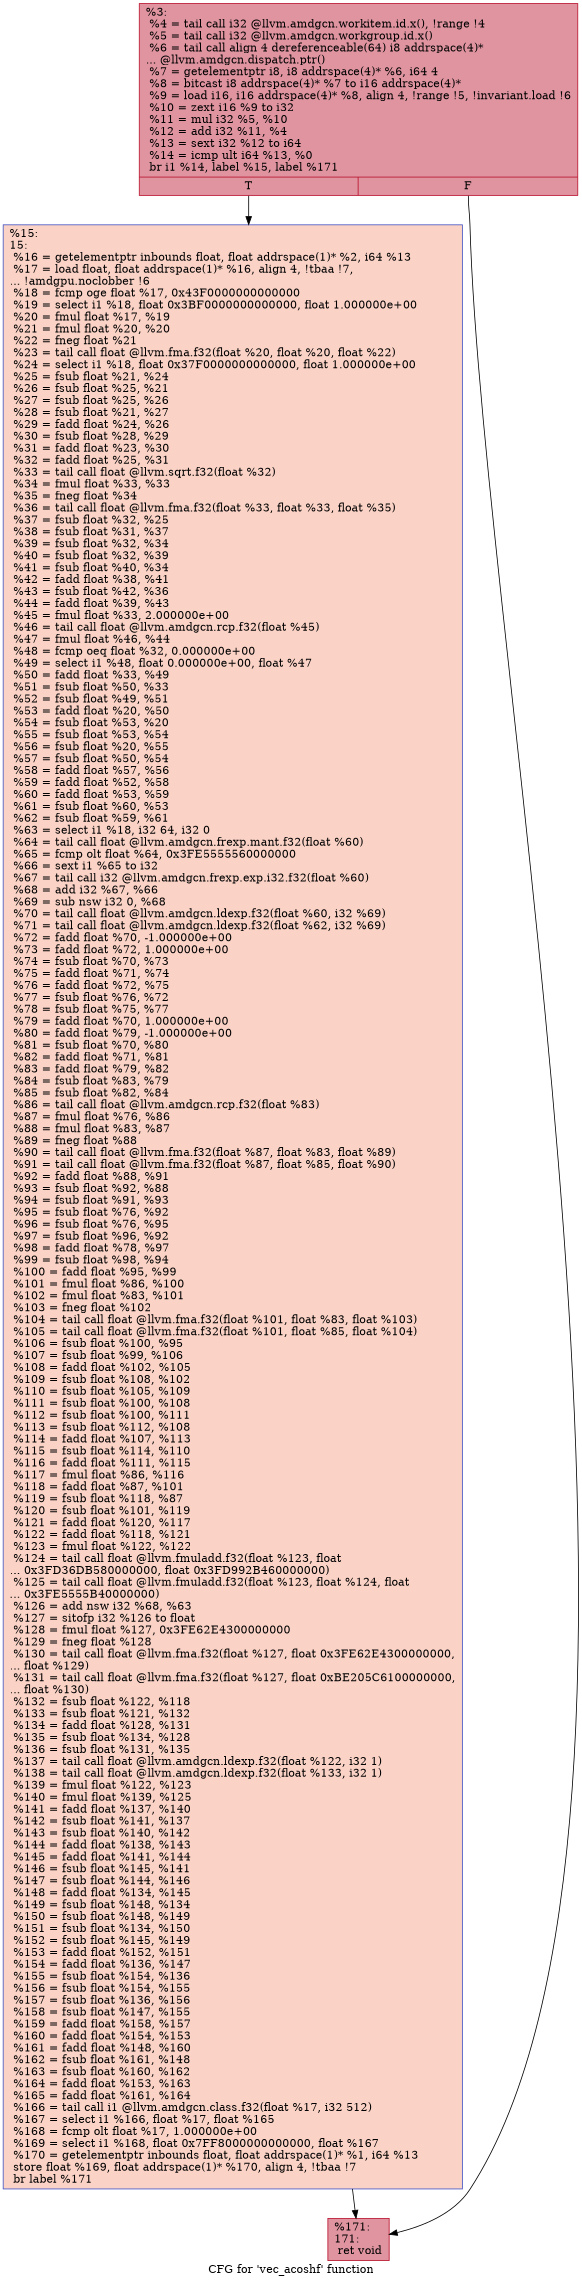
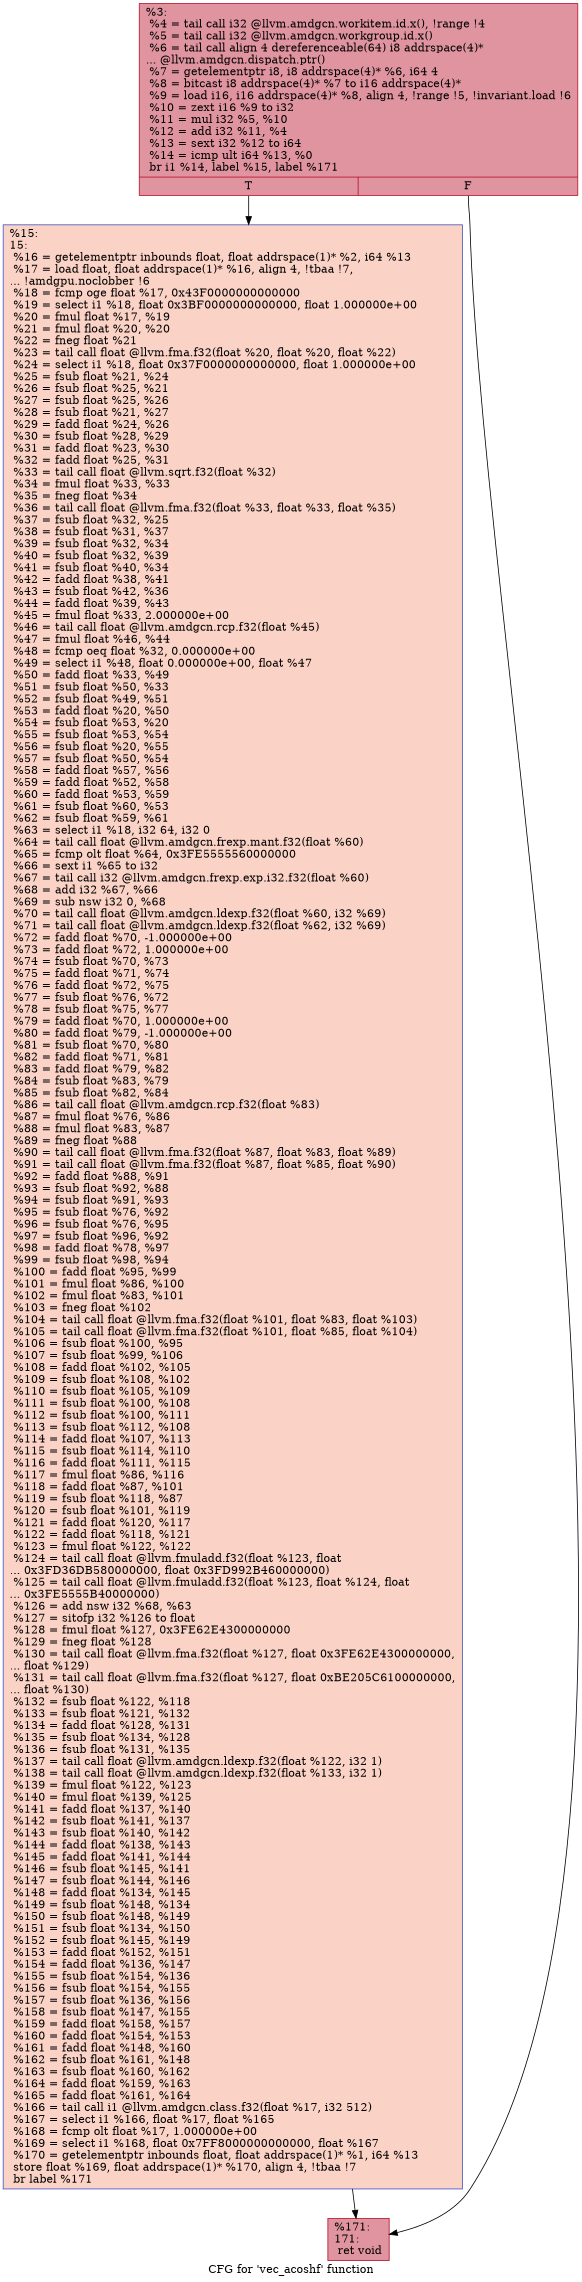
node "%15:": text "%164 = fadd float %153, %163" -> "%164 = fadd float %159, %163"
